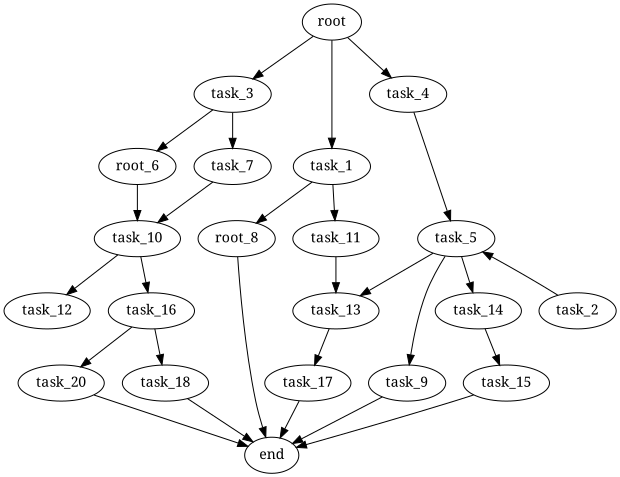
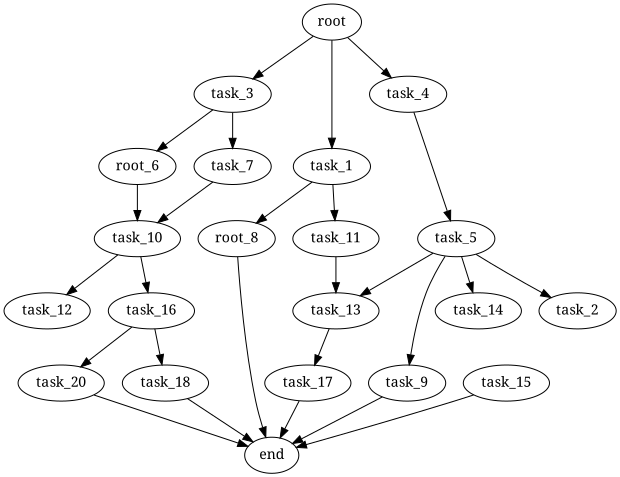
edge "task_2" -> "task_5": reversed
edge "task_14" -> "task_15": removed
